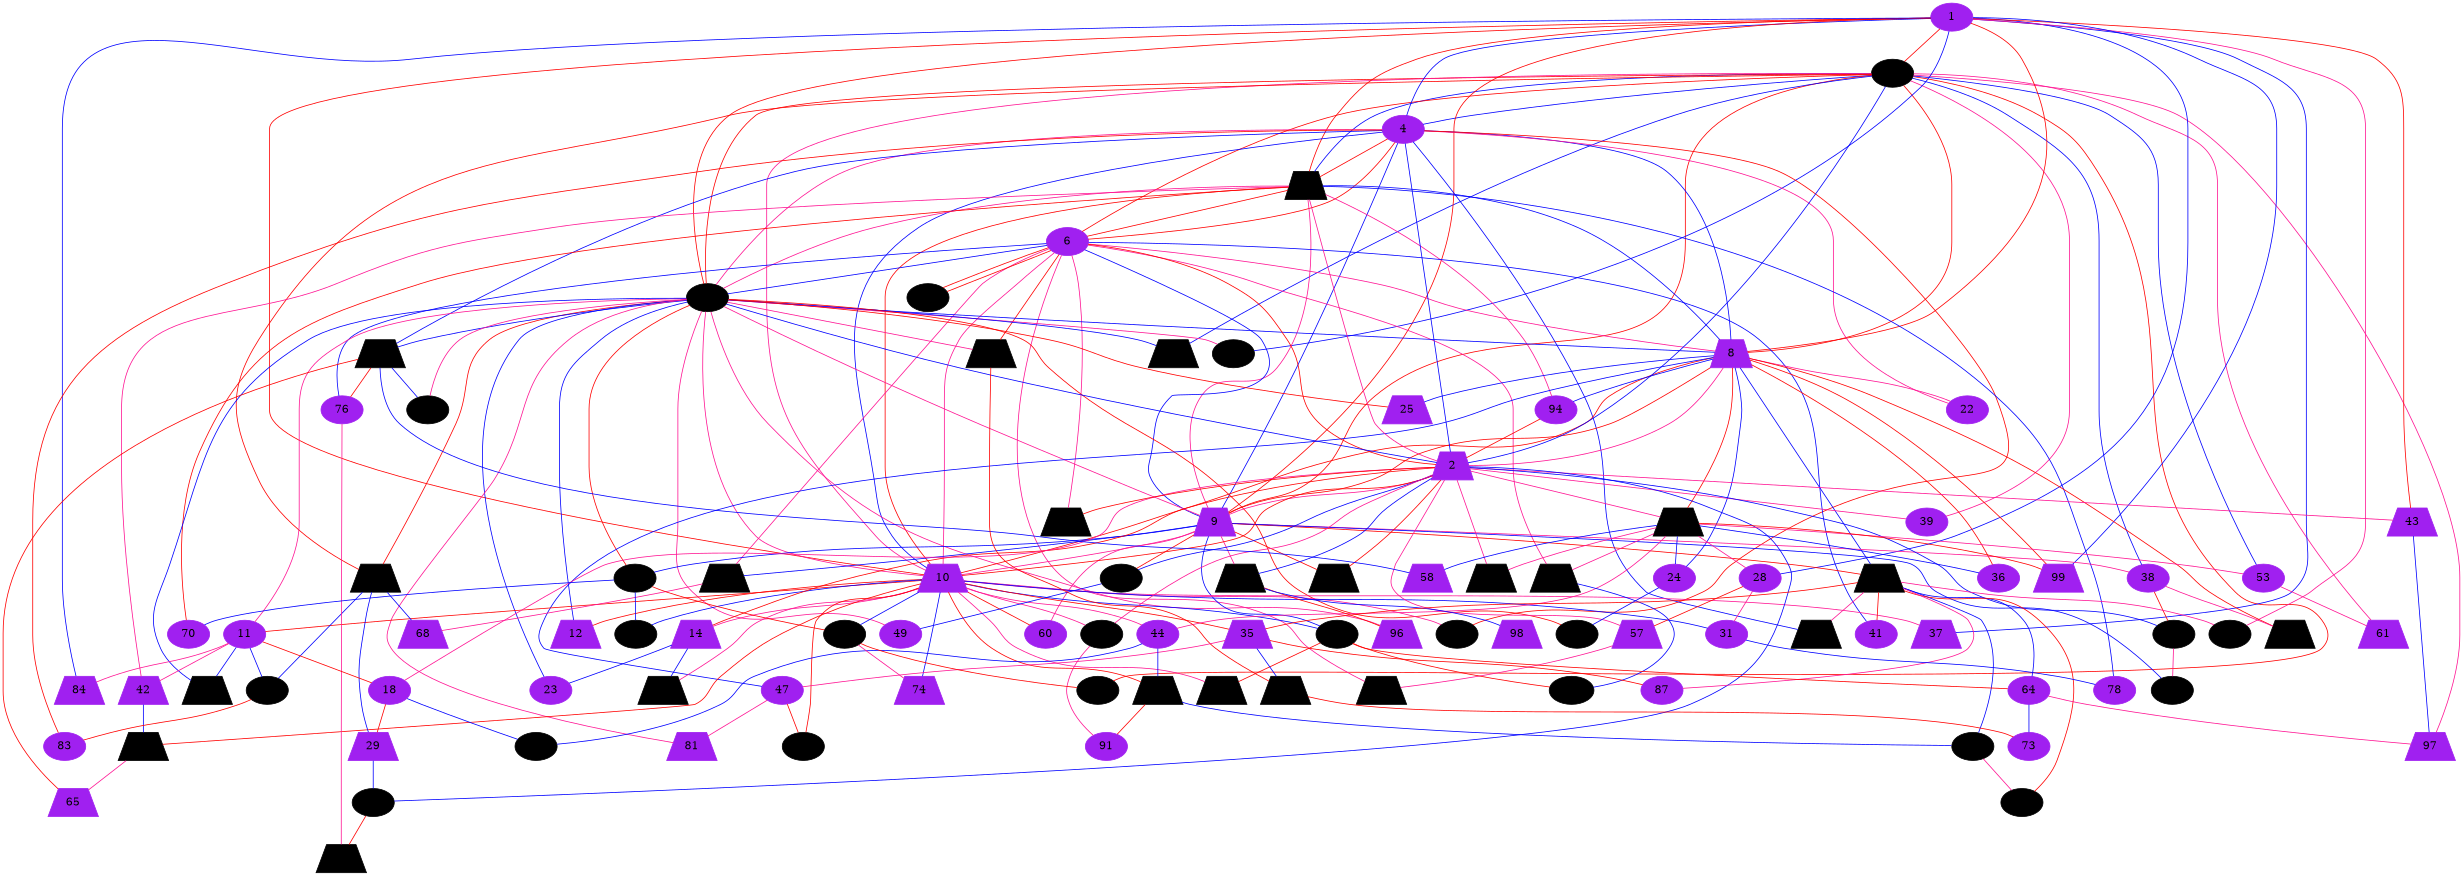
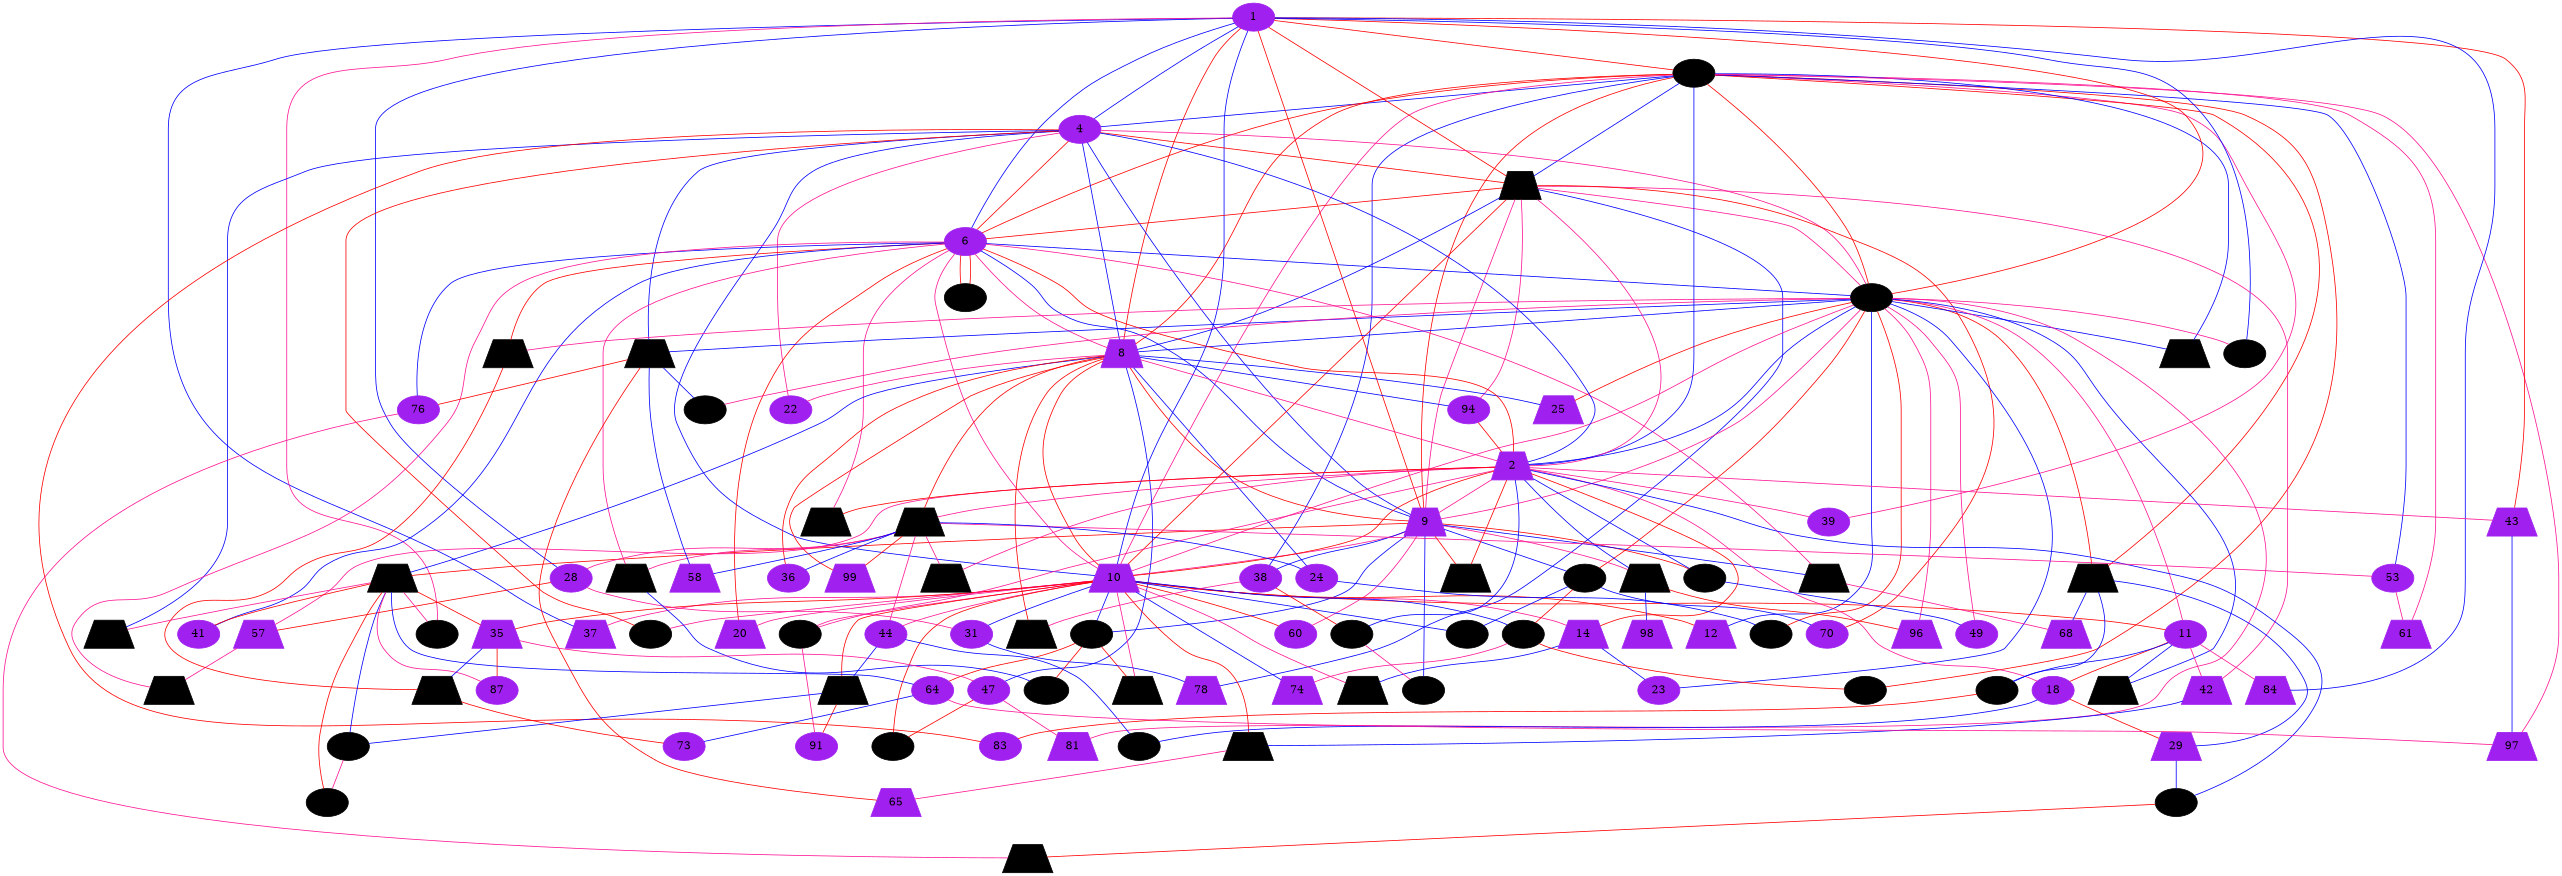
edge "1" -- "10": color red -> blue
edge "1" -- "99": now "1" -- "6"
edge "9" -- "38": color deeppink -> blue
node "20": added
node "78": shape ellipse -> trapezium
